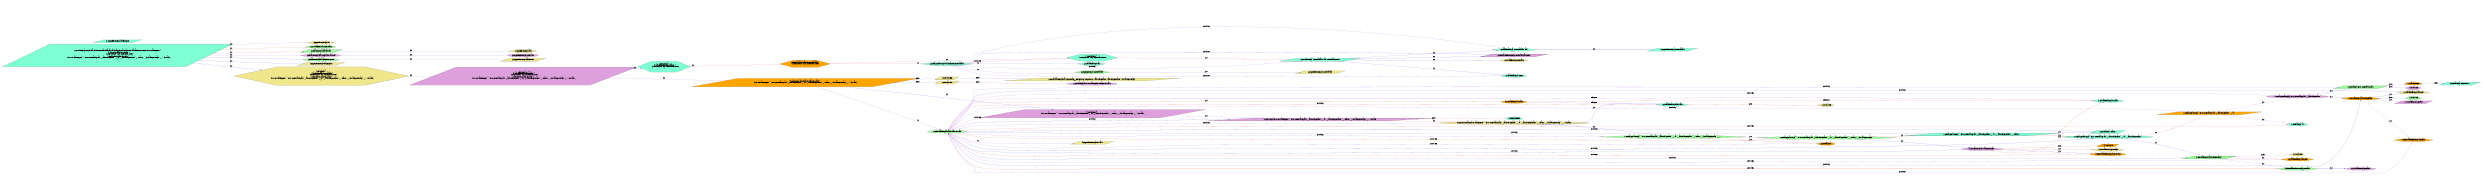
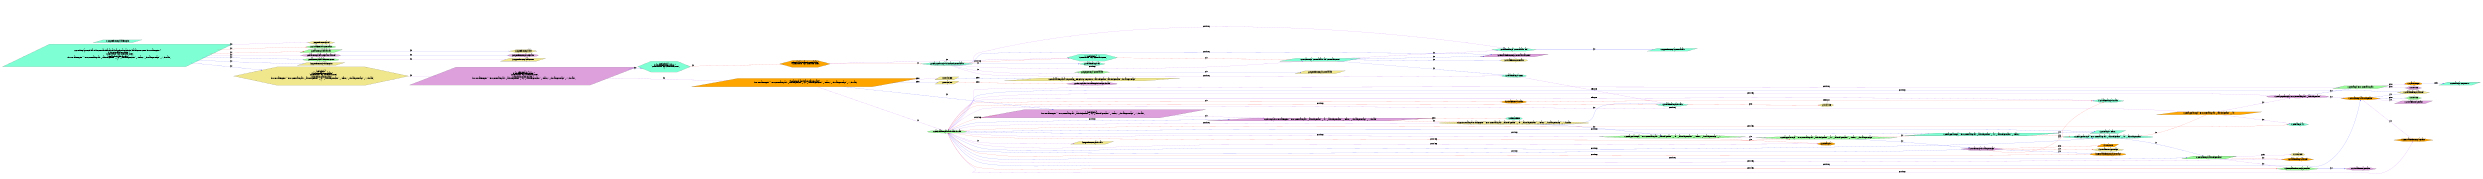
node "16:CtLiteralImpl@throw new TaskException(message, throwable)": label "16:CtLiteralImpl@throw new TaskException(message, throwable)" -> "16:CtThrowImpl@throw new TaskException(message, throwable)"
edge "9:CtVirtualElement@throwable" -> "16:CtVariableReadImpl@throwable": now "7:CtVariableReadImpl@context" -> "16:CtVariableReadImpl@throwable"
